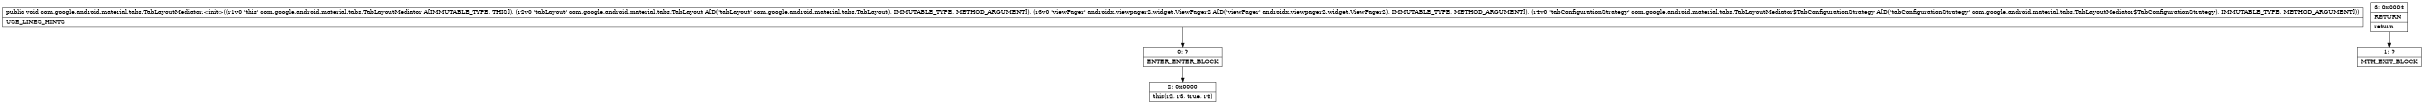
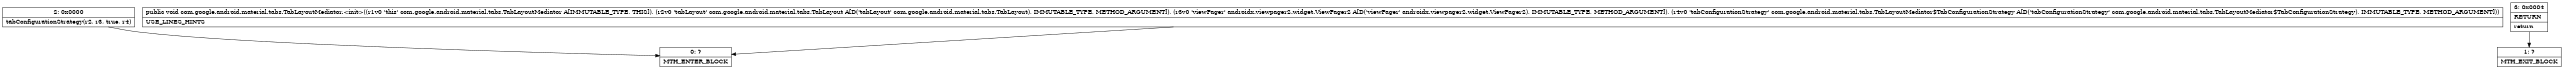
node "0: ?": text "ENTER_ENTER_BLOCK" -> "MTH_ENTER_BLOCK"
edge "0: ?" -> "2: 0x0000": reversed
node "2: 0x0000": text "this(r2, r3, true, r4)" -> "tabConfigurationStrategy(r2, r3, true, r4)"
